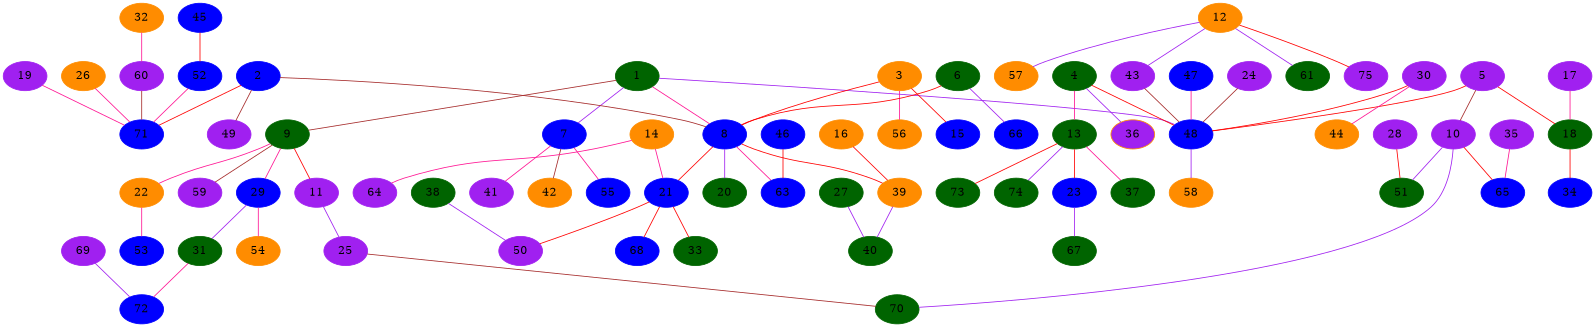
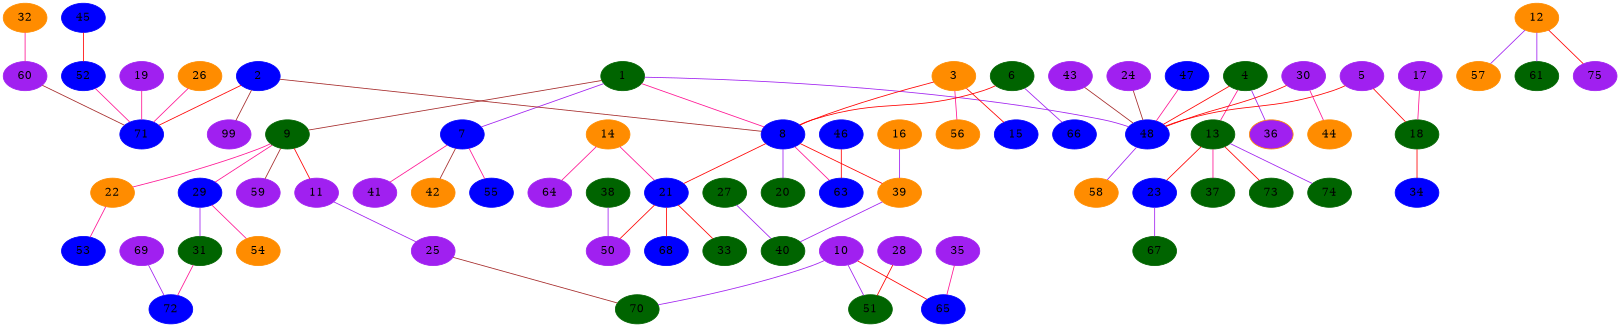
edge "12" -- "43": removed
edge "5" -- "10": removed
node "49": label "49" -> "99"
edge "16" -- "39": color red -> purple
